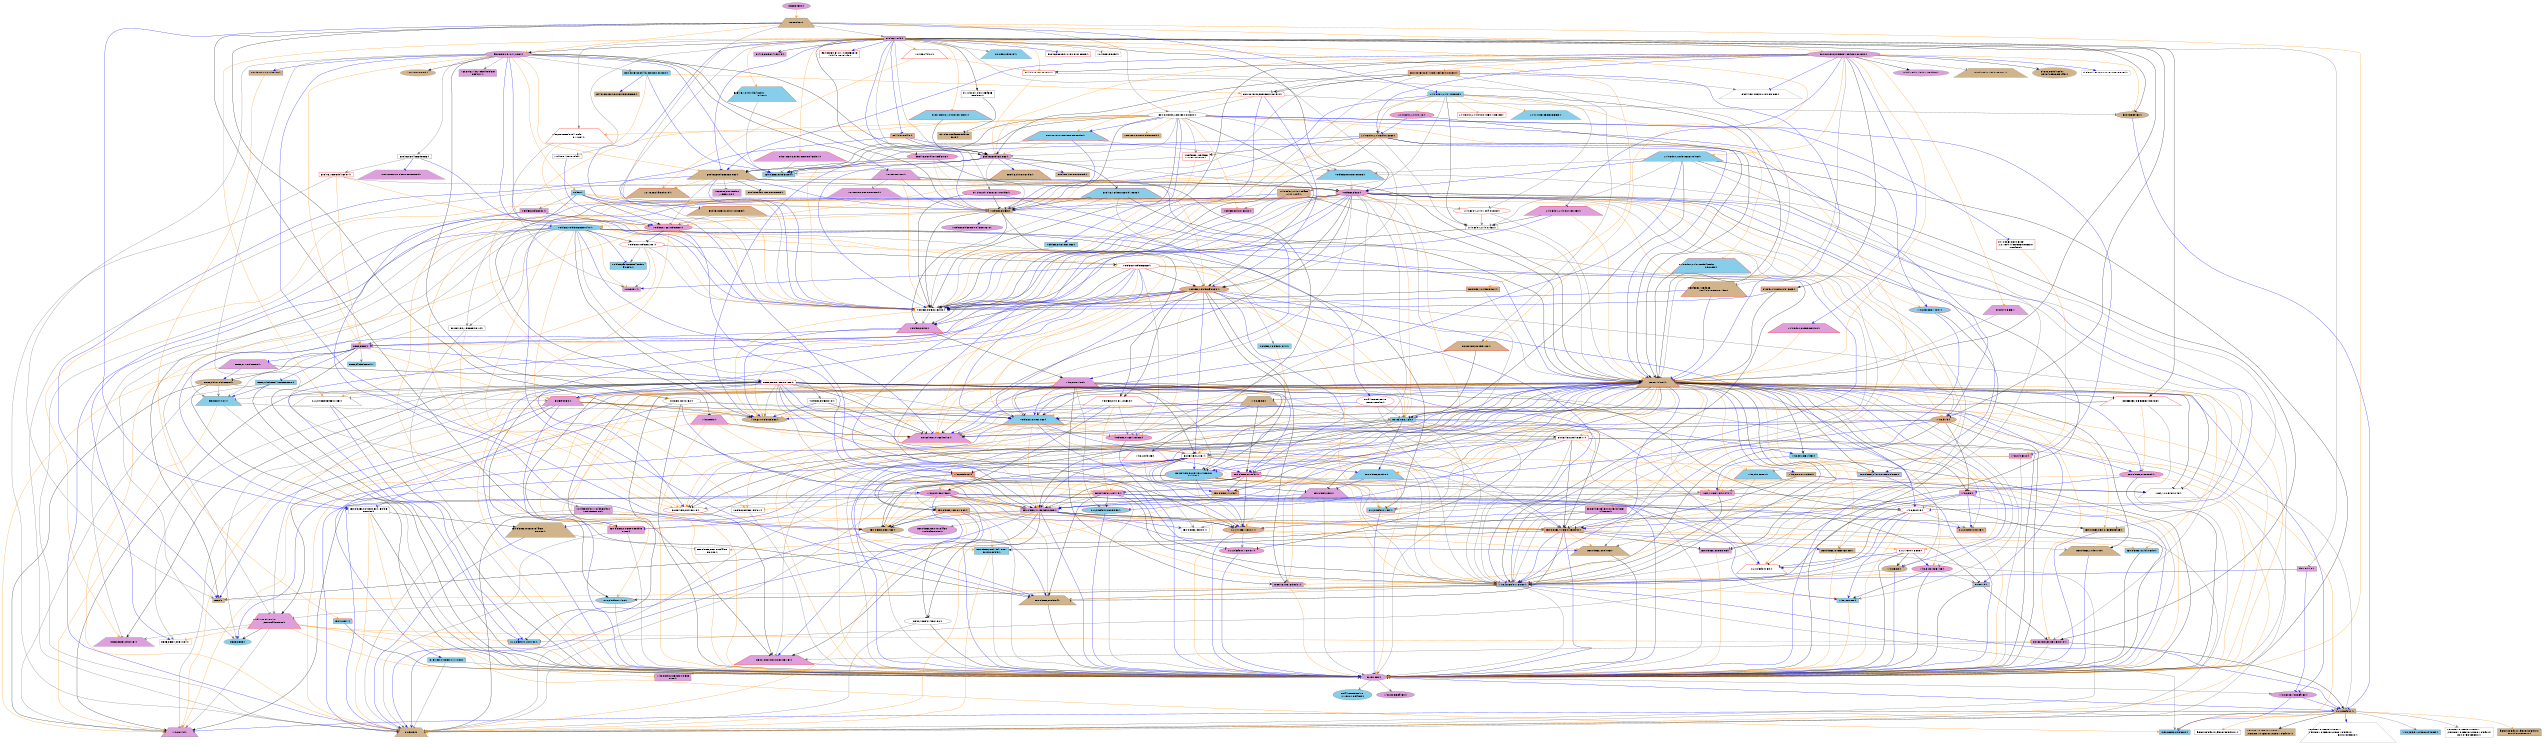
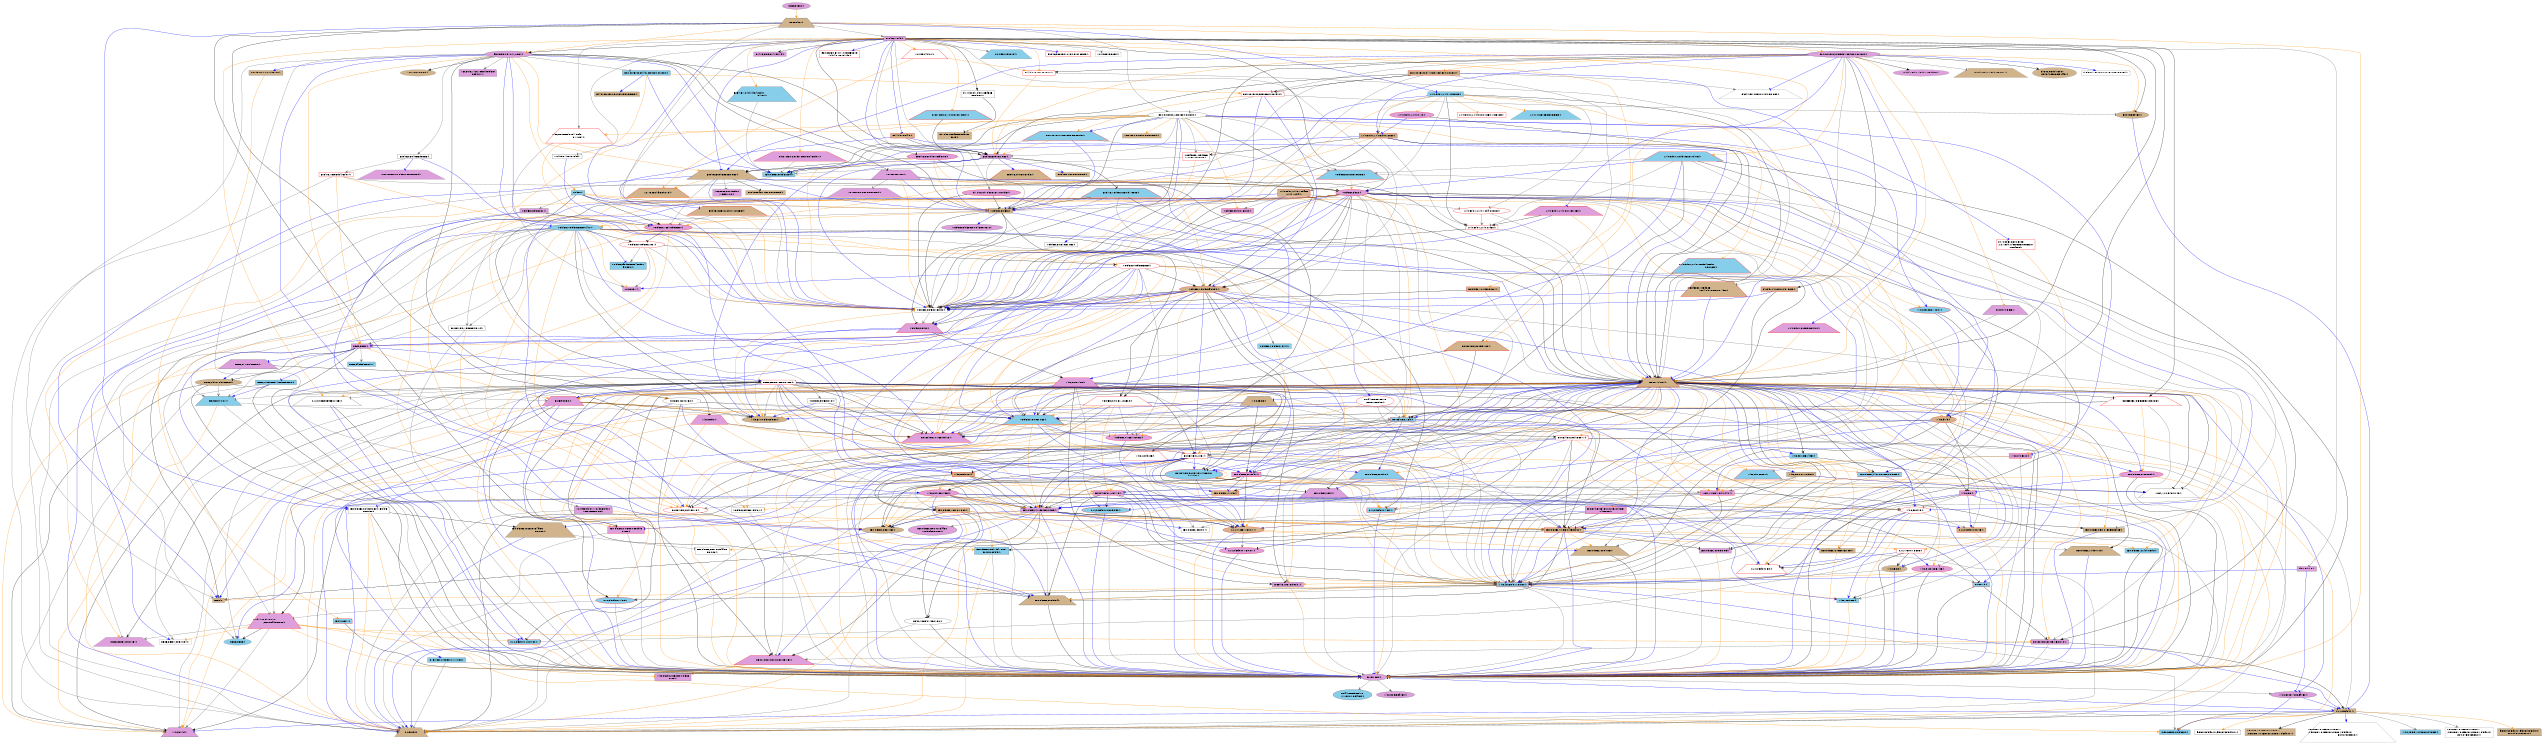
node "UObject/CoreNetTypes.h": fillcolor skyblue -> white
